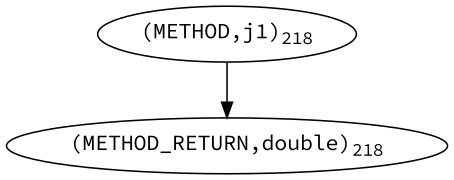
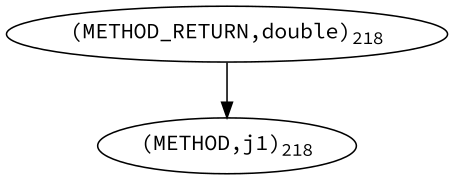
edge "(METHOD,j1)" -> "(METHOD_RETURN,double)": reversed
